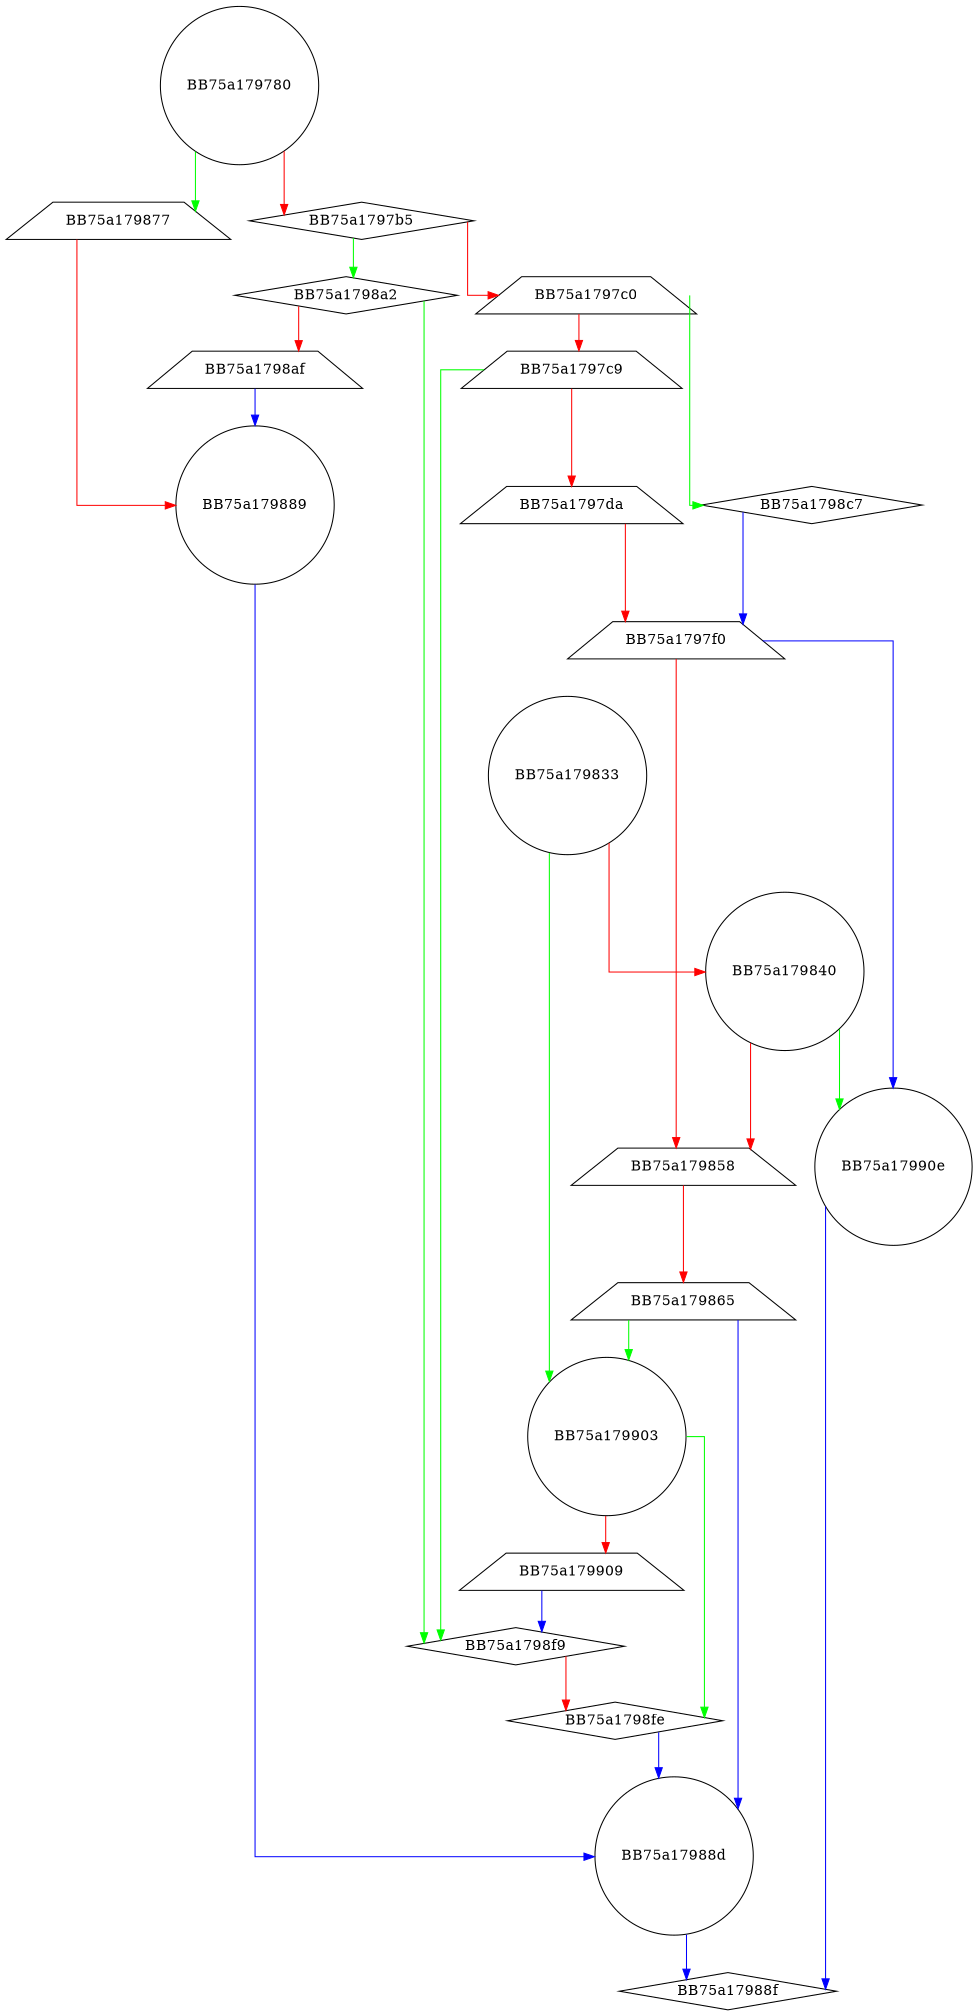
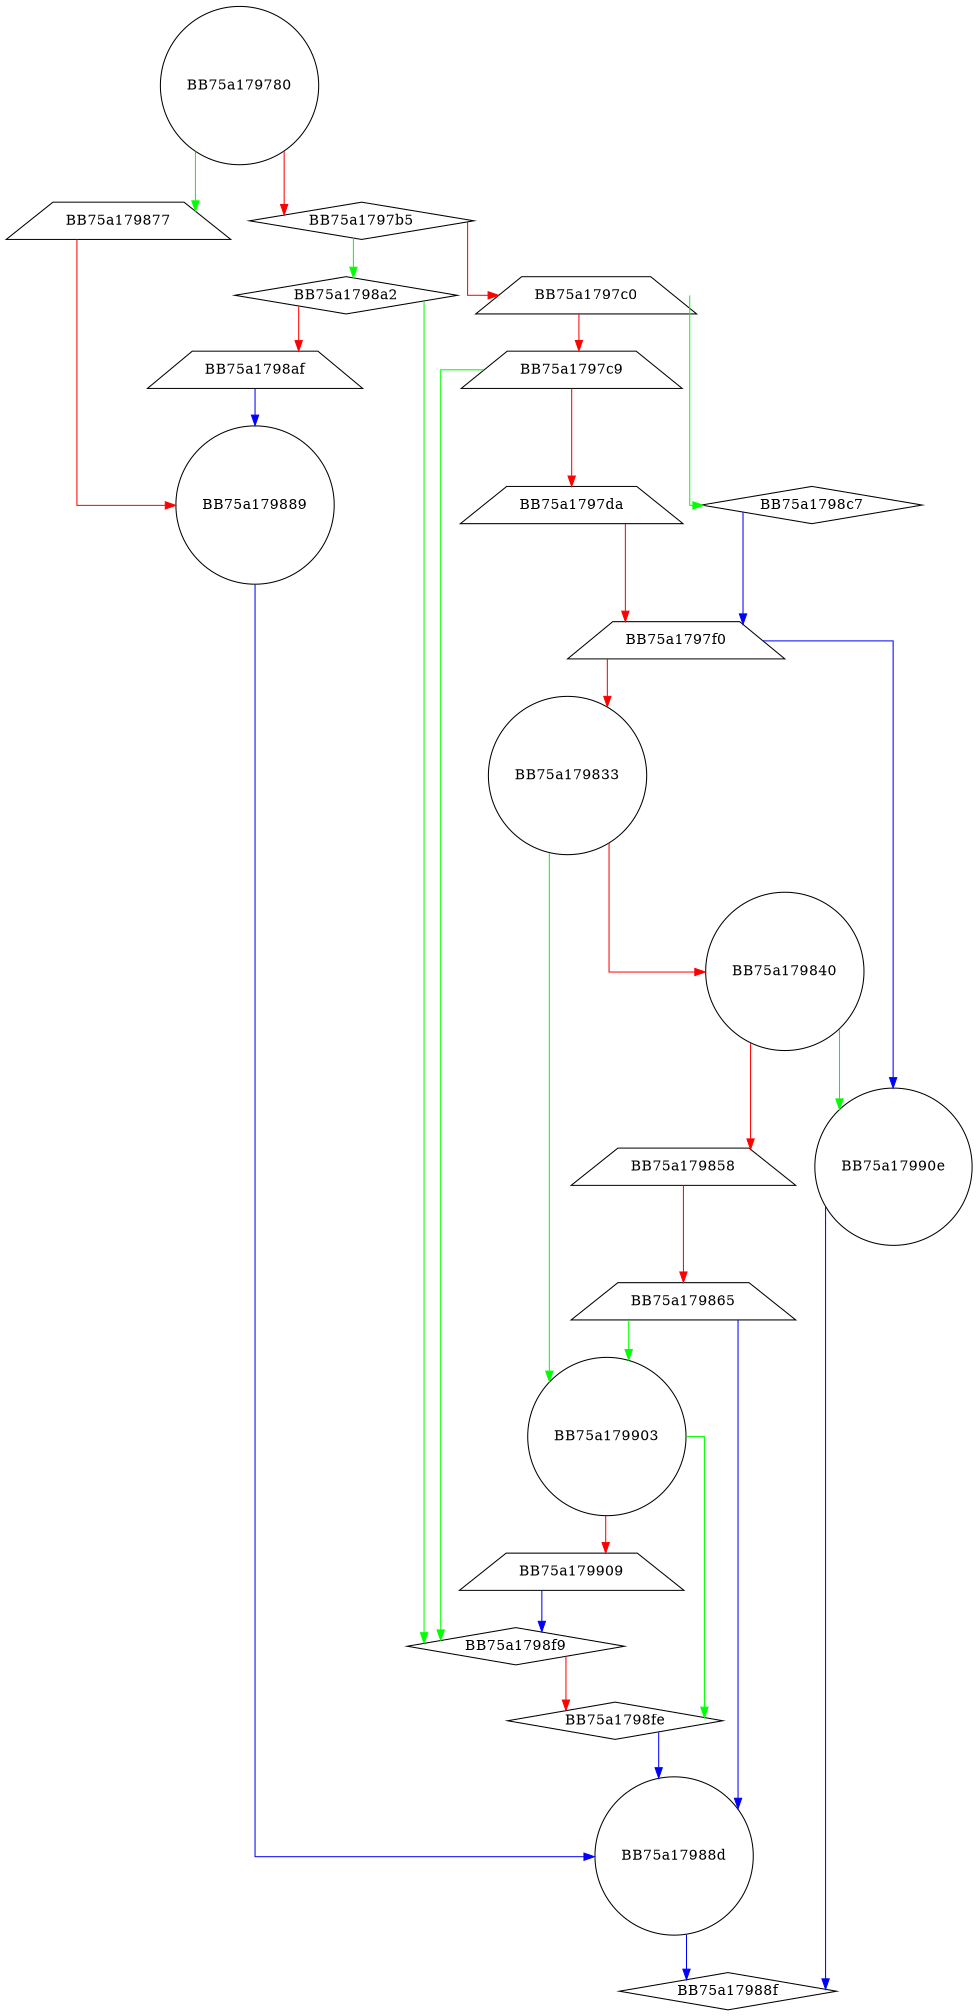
edge "BB75a1797f0" -> "BB75a179858": now "BB75a1797f0" -> "BB75a179833"
